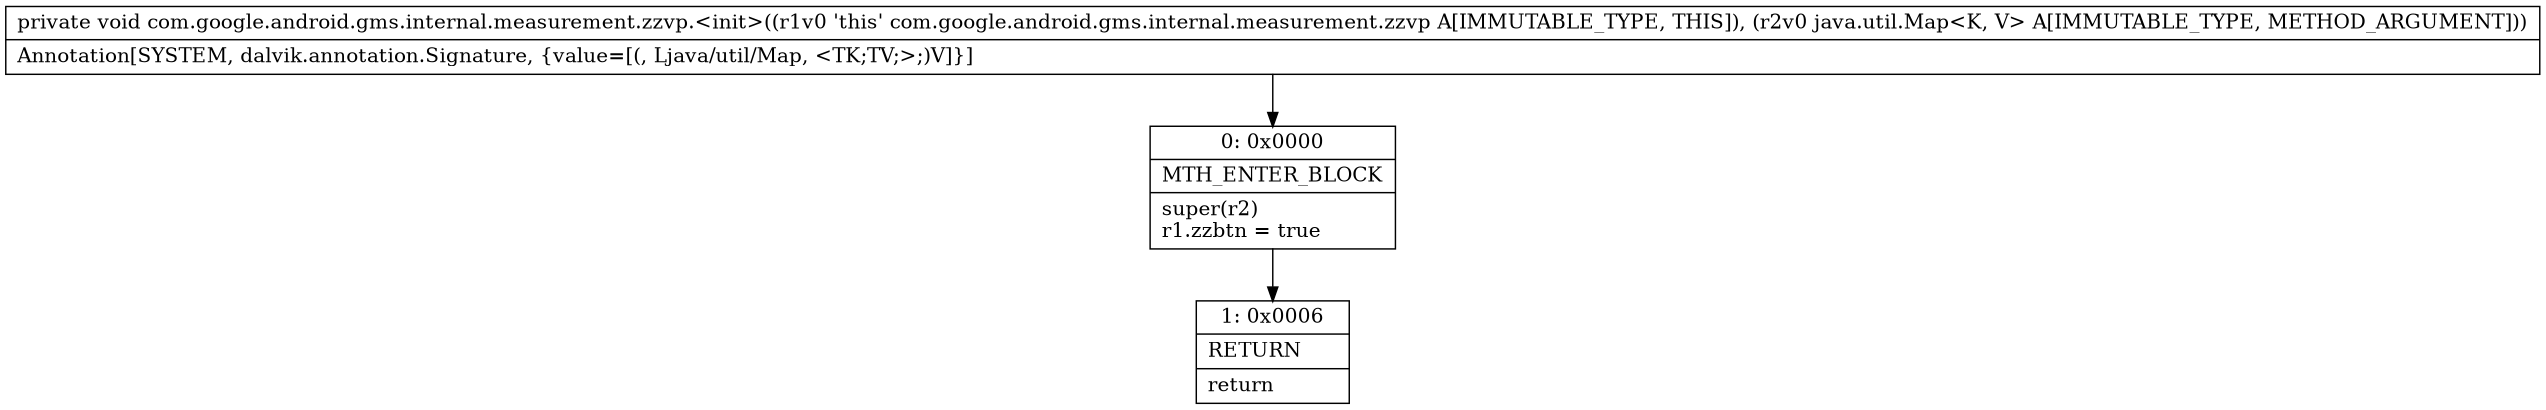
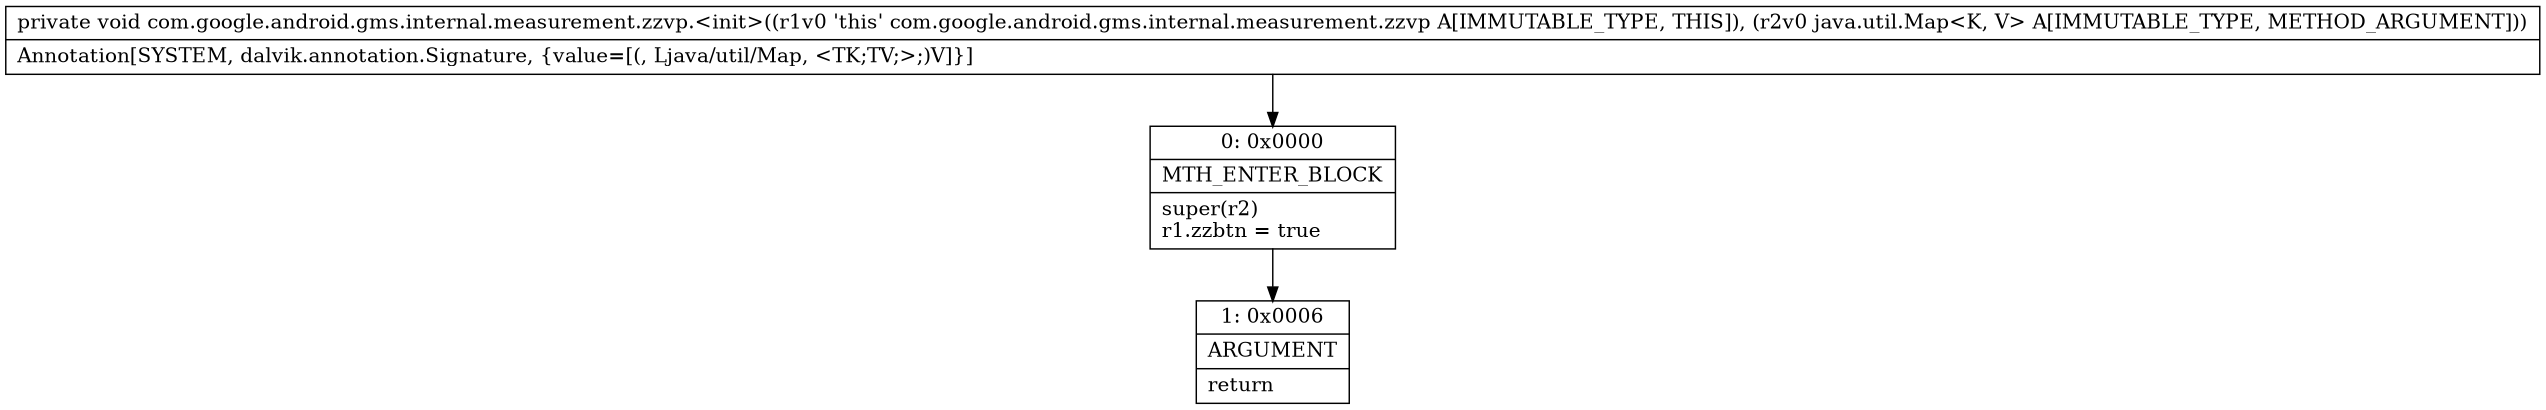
node "1: 0x0006": text "RETURN" -> "ARGUMENT"
